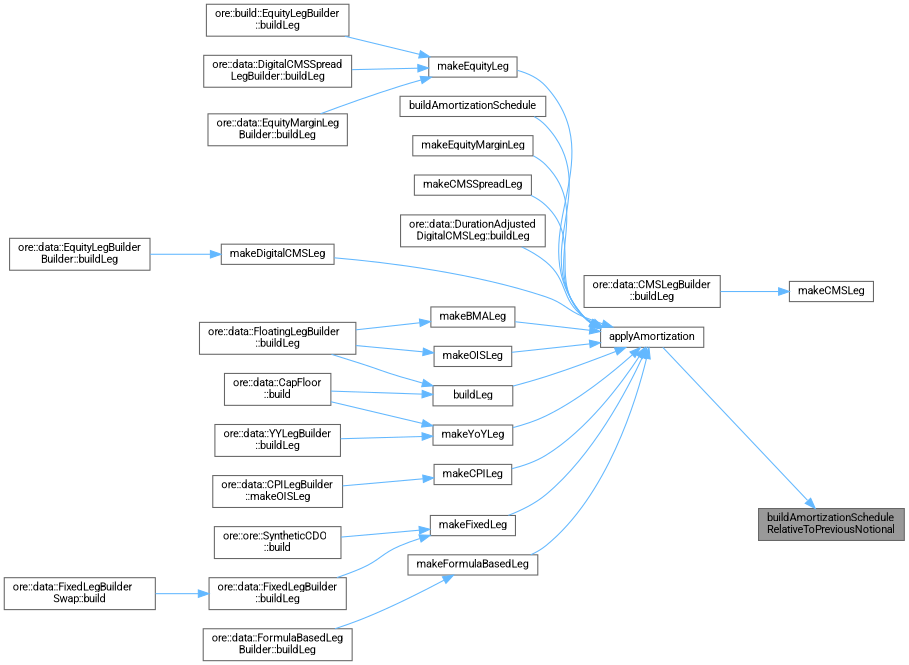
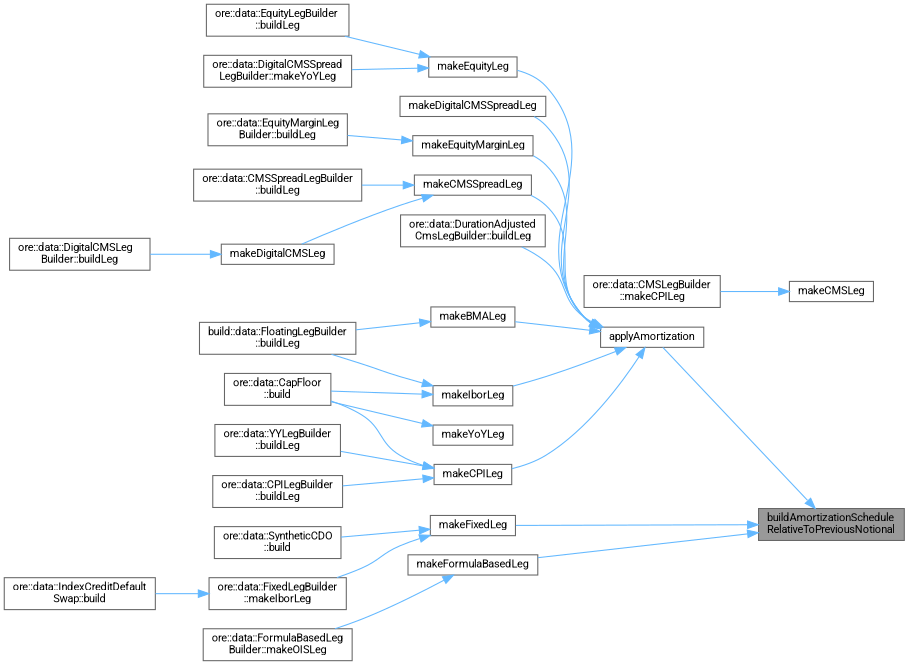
node "ore::build::EquityLegBuilder ::buildLeg": label "ore::build::EquityLegBuilder ::buildLeg" -> "ore::data::EquityLegBuilder ::buildLeg"
node "ore::data::DigitalCMSSpread LegBuilder::buildLeg": label "ore::data::DigitalCMSSpread LegBuilder::buildLeg" -> "ore::data::DigitalCMSSpread LegBuilder::makeYoYLeg"
edge "ore::data::EquityMarginLeg Builder::buildLeg" -> "makeEquityLeg": now "ore::data::EquityMarginLeg Builder::buildLeg" -> "makeEquityMarginLeg"
node "buildAmortizationSchedule": label "buildAmortizationSchedule" -> "makeDigitalCMSSpreadLeg"
node "ore::data::CMSSpreadLegBuilder ::buildLeg": added
node "ore::data::DurationAdjusted DigitalCMSLeg::buildLeg": label "ore::data::DurationAdjusted DigitalCMSLeg::buildLeg" -> "ore::data::DurationAdjusted CmsLegBuilder::buildLeg"
node "ore::data::EquityLegBuilder Builder::buildLeg": label "ore::data::EquityLegBuilder Builder::buildLeg" -> "ore::data::DigitalCMSLeg Builder::buildLeg"
edge "makeDigitalCMSLeg" -> "applyAmortization": now "makeDigitalCMSLeg" -> "makeCMSSpreadLeg"
node "ore::data::CMSLegBuilder ::buildLeg": label "ore::data::CMSLegBuilder ::buildLeg" -> "ore::data::CMSLegBuilder ::makeCPILeg"
node "ore::data::FloatingLegBuilder ::buildLeg": label "ore::data::FloatingLegBuilder ::buildLeg" -> "build::data::FloatingLegBuilder ::buildLeg"
node "makeOISLeg": removed
node "buildLeg": label "buildLeg" -> "makeIborLeg"
edge "makeYoYLeg" -> "applyAmortization": removed
edge "ore::data::CapFloor ::build" -> "makeCPILeg": added
edge "ore::data::YYLegBuilder ::buildLeg" -> "makeYoYLeg": now "ore::data::YYLegBuilder ::buildLeg" -> "makeCPILeg"
edge "makeFixedLeg" -> "applyAmortization": now "makeFixedLeg" -> "buildAmortizationSchedule RelativeToPreviousNotional"
edge "makeFormulaBasedLeg" -> "applyAmortization": now "makeFormulaBasedLeg" -> "buildAmortizationSchedule RelativeToPreviousNotional"
node "ore::data::CPILegBuilder ::makeOISLeg": label "ore::data::CPILegBuilder ::makeOISLeg" -> "ore::data::CPILegBuilder ::buildLeg"
node "ore::ore::SyntheticCDO ::build": label "ore::ore::SyntheticCDO ::build" -> "ore::data::SyntheticCDO ::build"
node "ore::data::FixedLegBuilder Swap::build": label "ore::data::FixedLegBuilder Swap::build" -> "ore::data::IndexCreditDefault Swap::build"
node "ore::data::FixedLegBuilder ::buildLeg": label "ore::data::FixedLegBuilder ::buildLeg" -> "ore::data::FixedLegBuilder ::makeIborLeg"
node "ore::data::FormulaBasedLeg Builder::buildLeg": label "ore::data::FormulaBasedLeg Builder::buildLeg" -> "ore::data::FormulaBasedLeg Builder::makeOISLeg"
